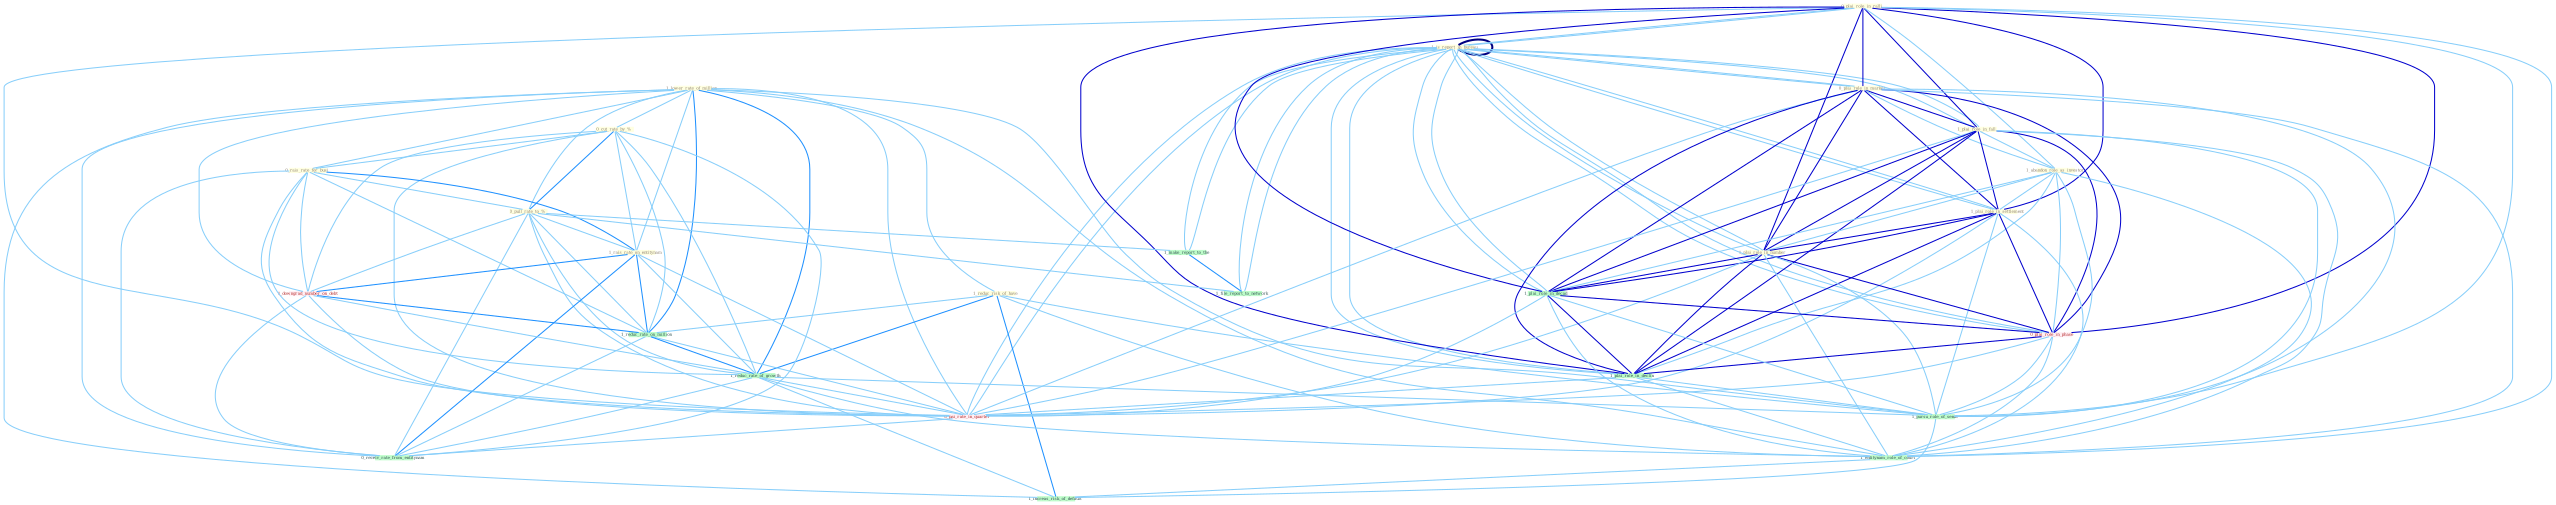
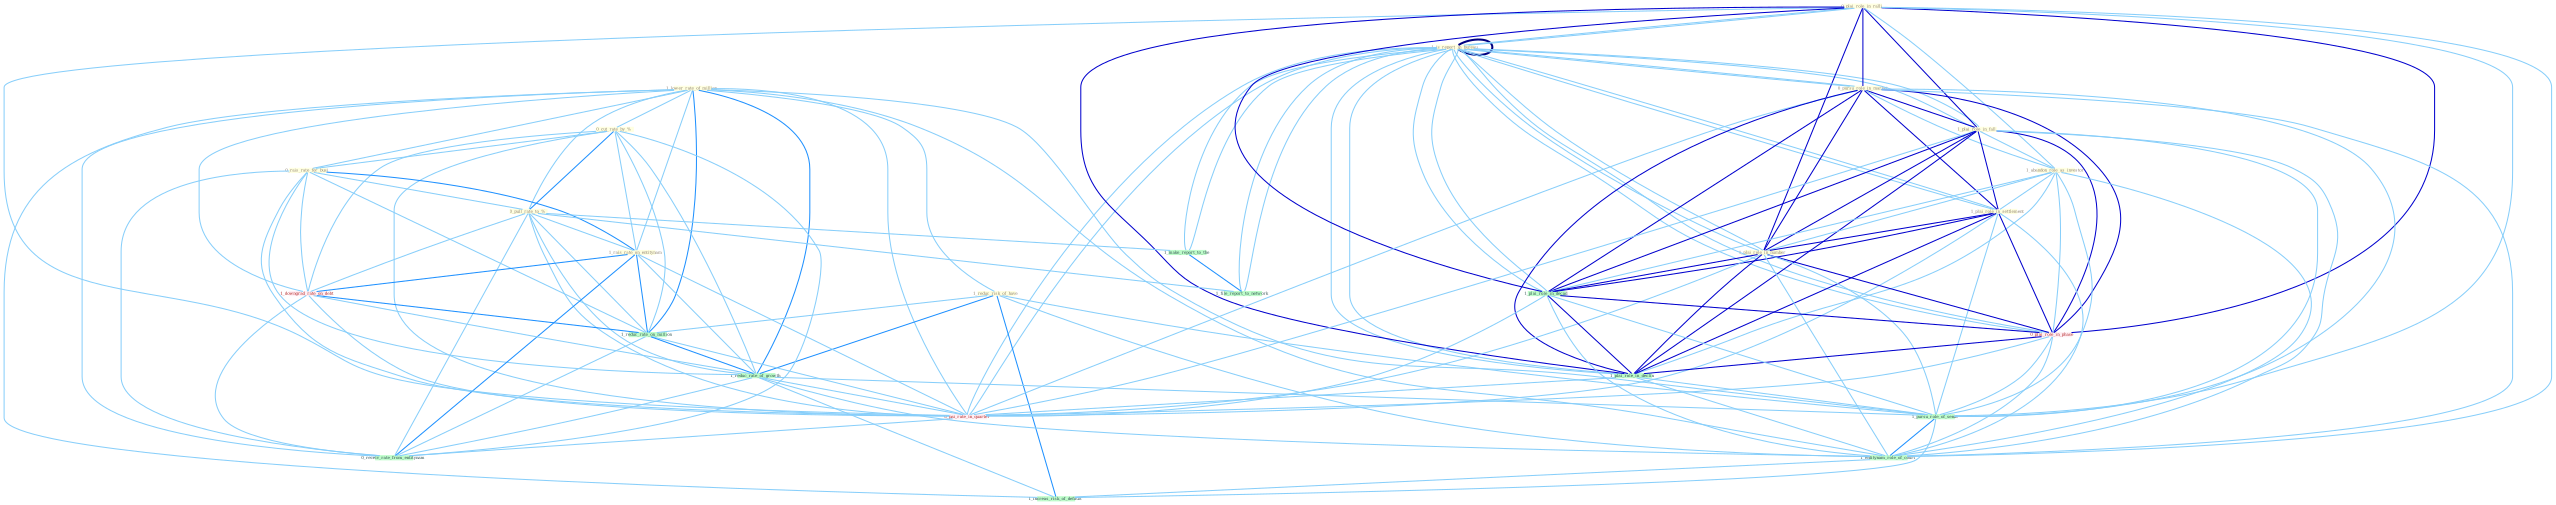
edge "0_plai_role_in_ralli" -- "1_plai_role_in_settlement": removed
node "0_plai_role_in_market": label "0_plai_role_in_market" -> "0_pursu_role_in_market"
node "1_downgrad_number_on_debt": label "1_downgrad_number_on_debt" -> "1_downgrad_rate_on_debt"
edge "1_pursu_role_of_senat" -- "1_entitynam_role_of_court": added
